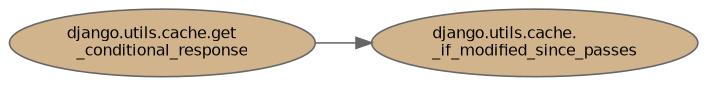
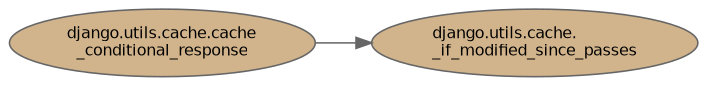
node "django.utils.cache.get _conditional_response": label "django.utils.cache.get _conditional_response" -> "django.utils.cache.cache _conditional_response"
